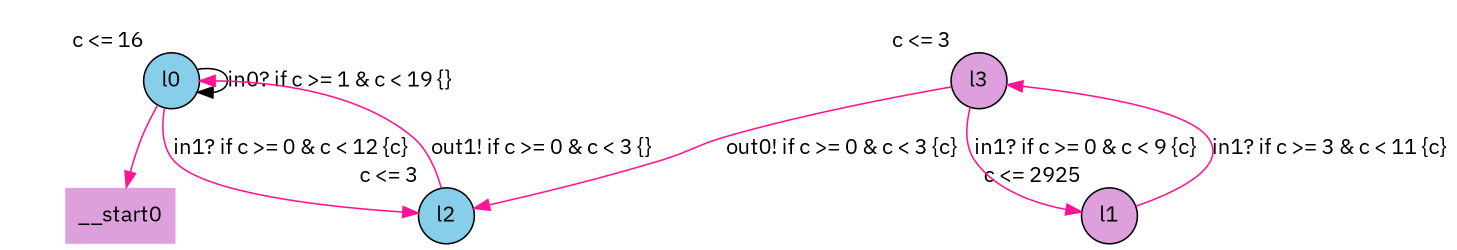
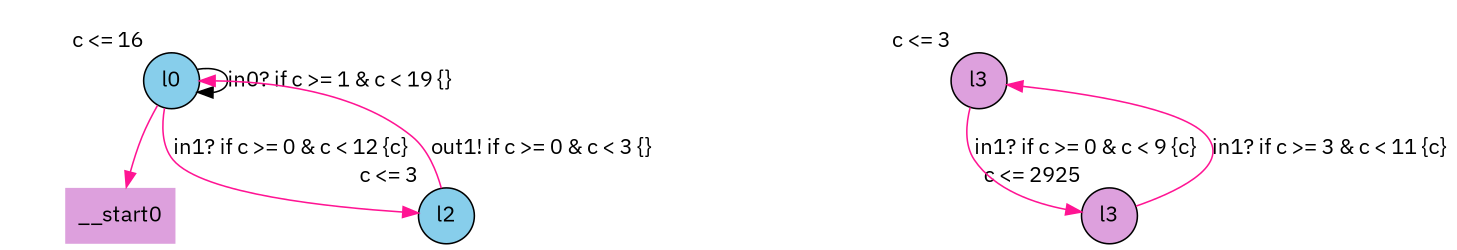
edge "l3 c <= 3" -> "l2 c <= 3": removed, label "out0! if c >= 0 & c < 3 {c}"
node "l1 c <= 2925": label "l1 c <= 2925" -> "l3 c <= 2925"
